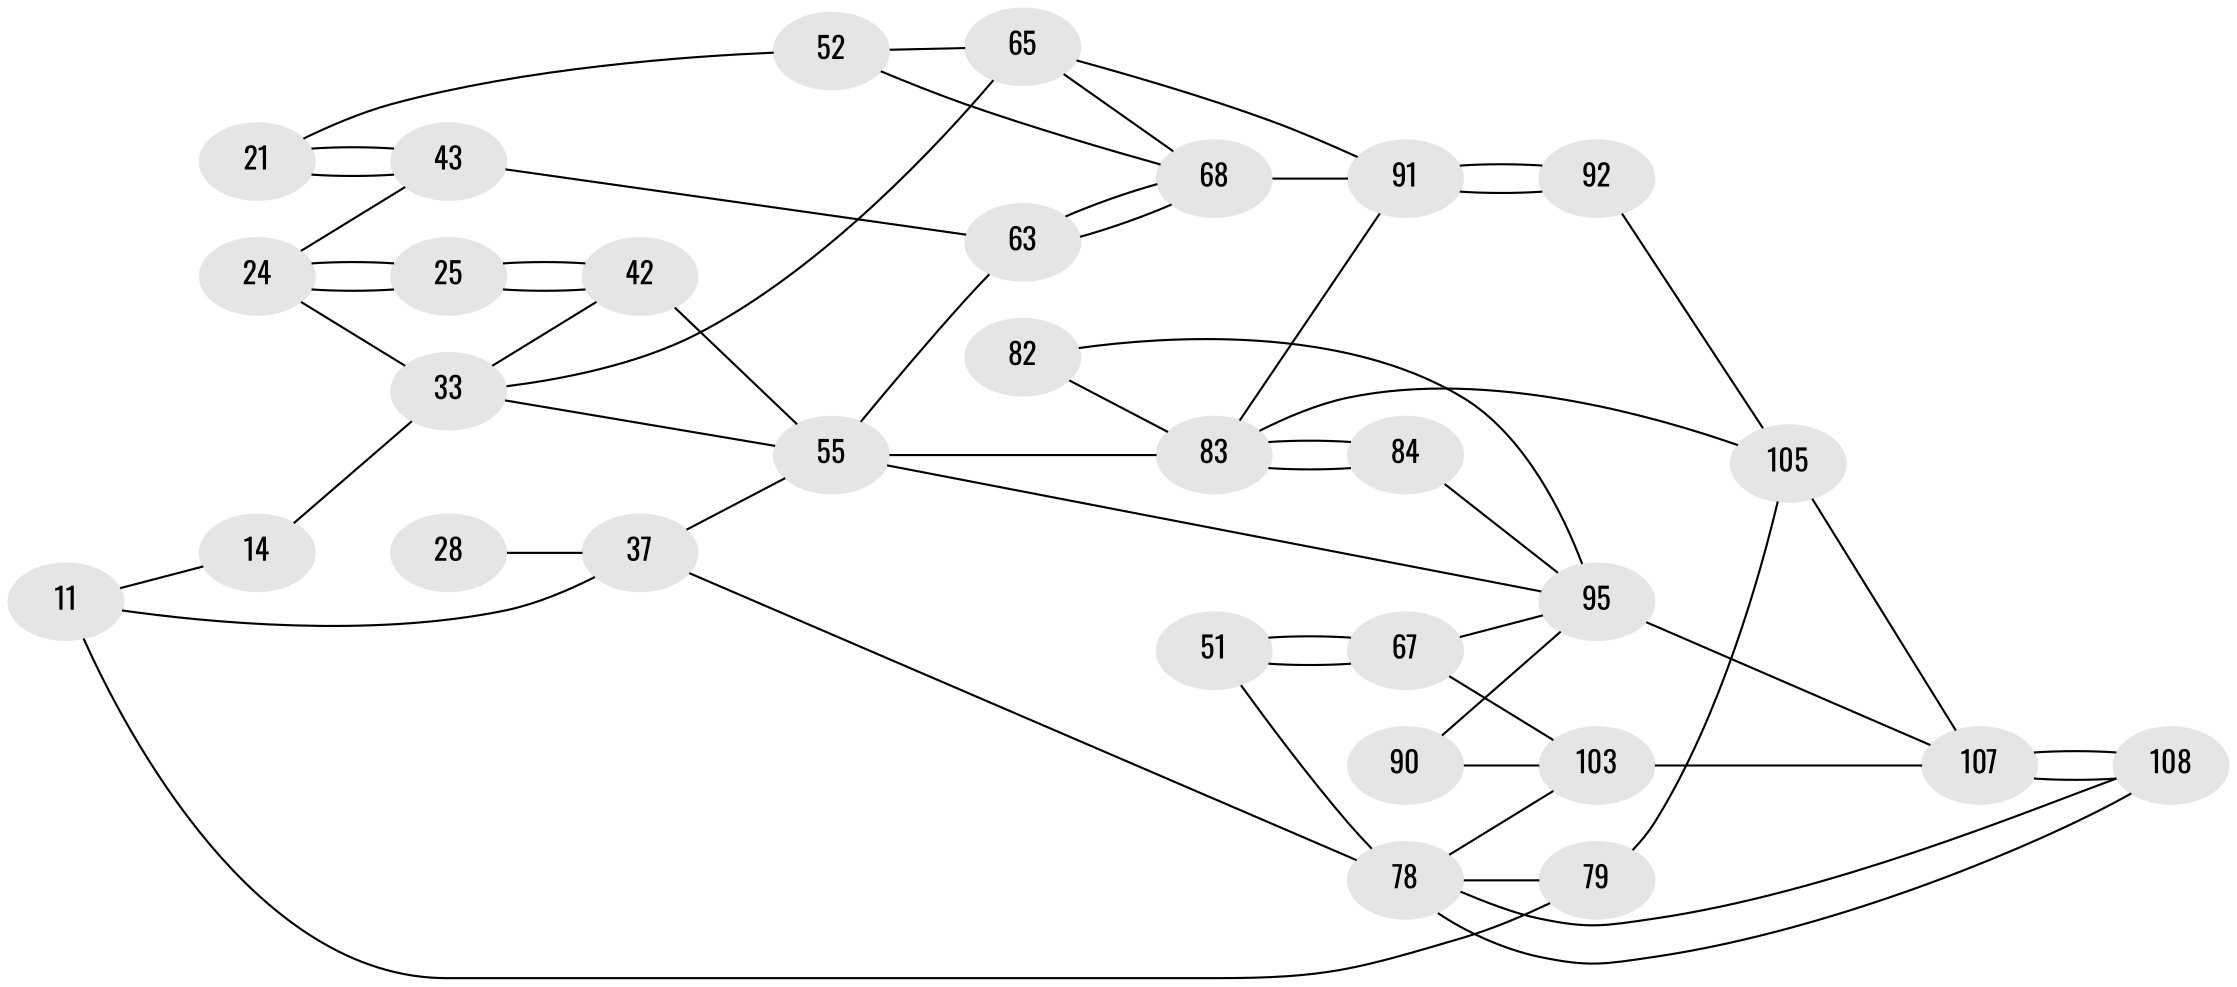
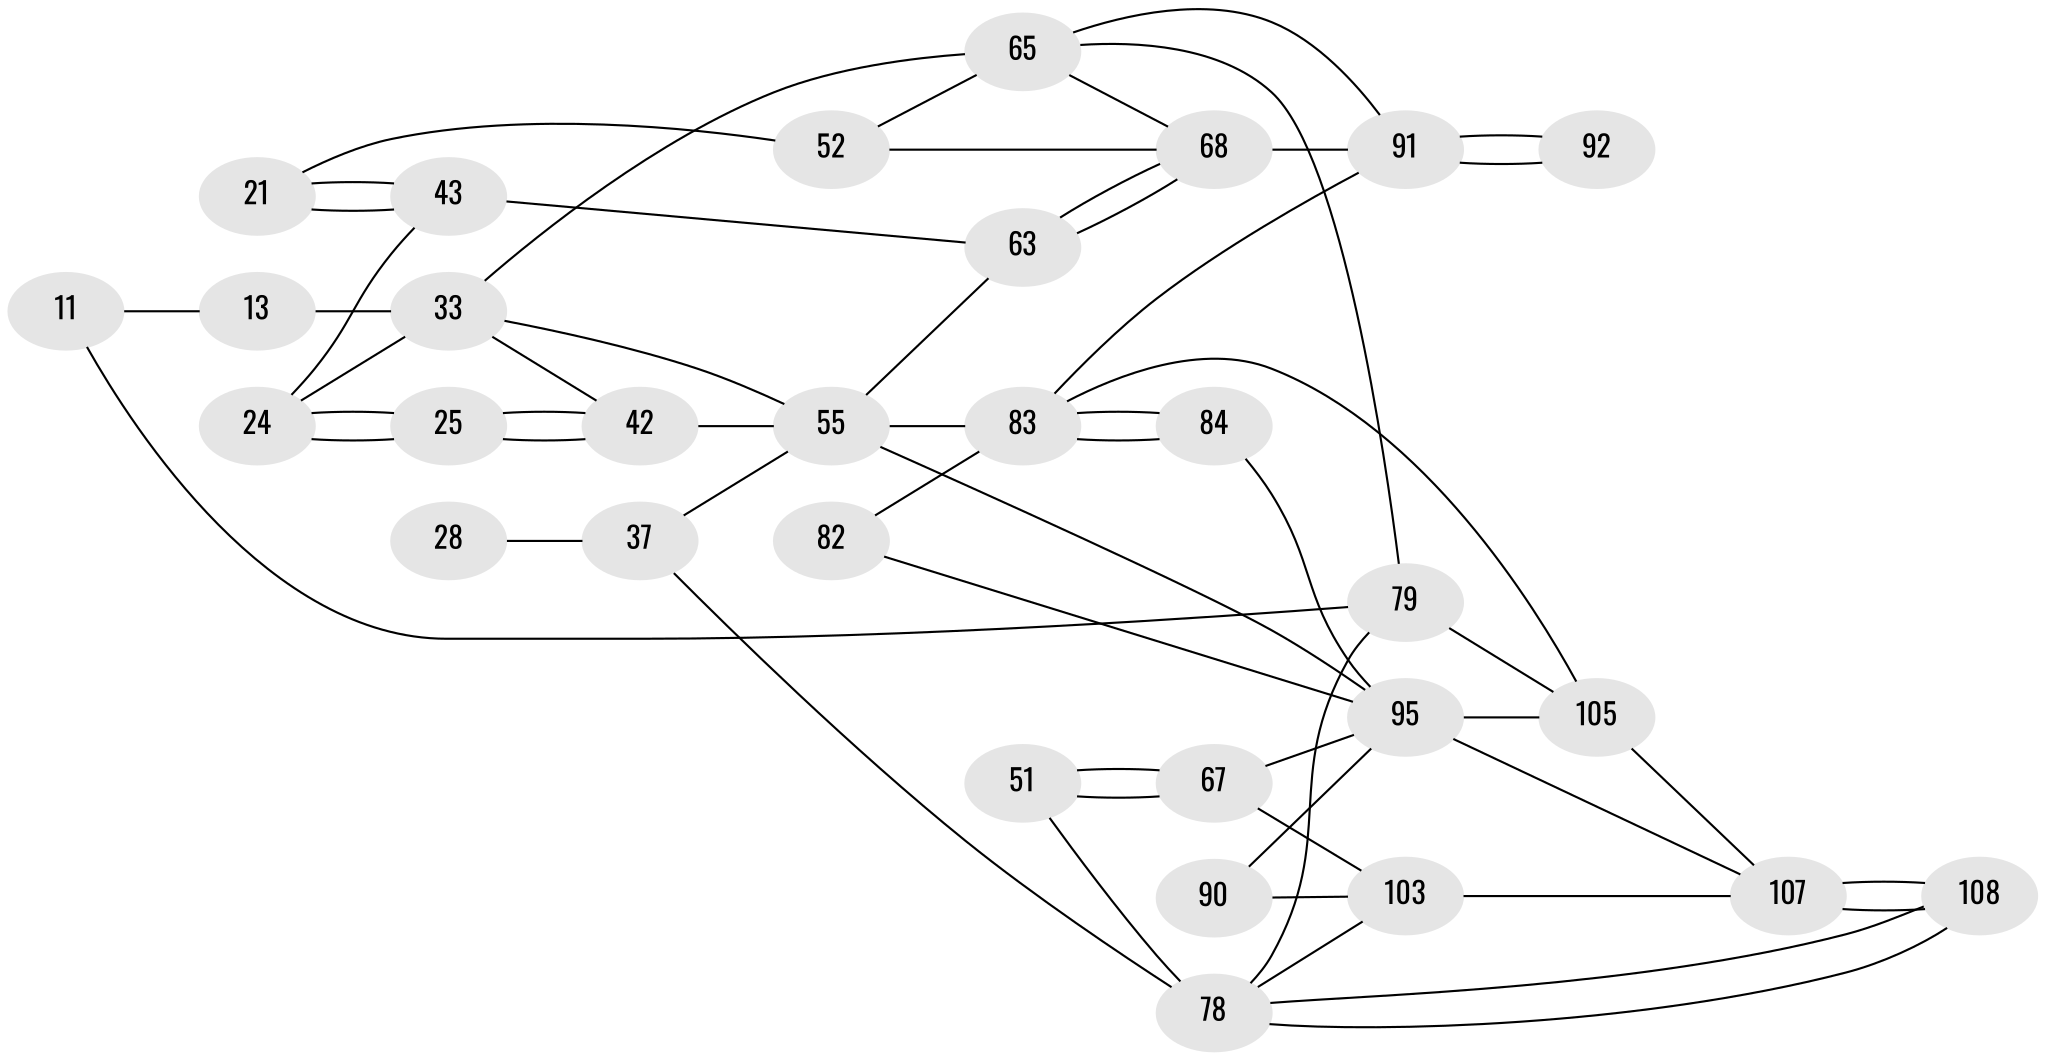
edge "65" -- "79": added
edge "92" -- "105": now "95" -- "105"
node "14": label "14" -> "13"
edge "37" -- "11": removed
